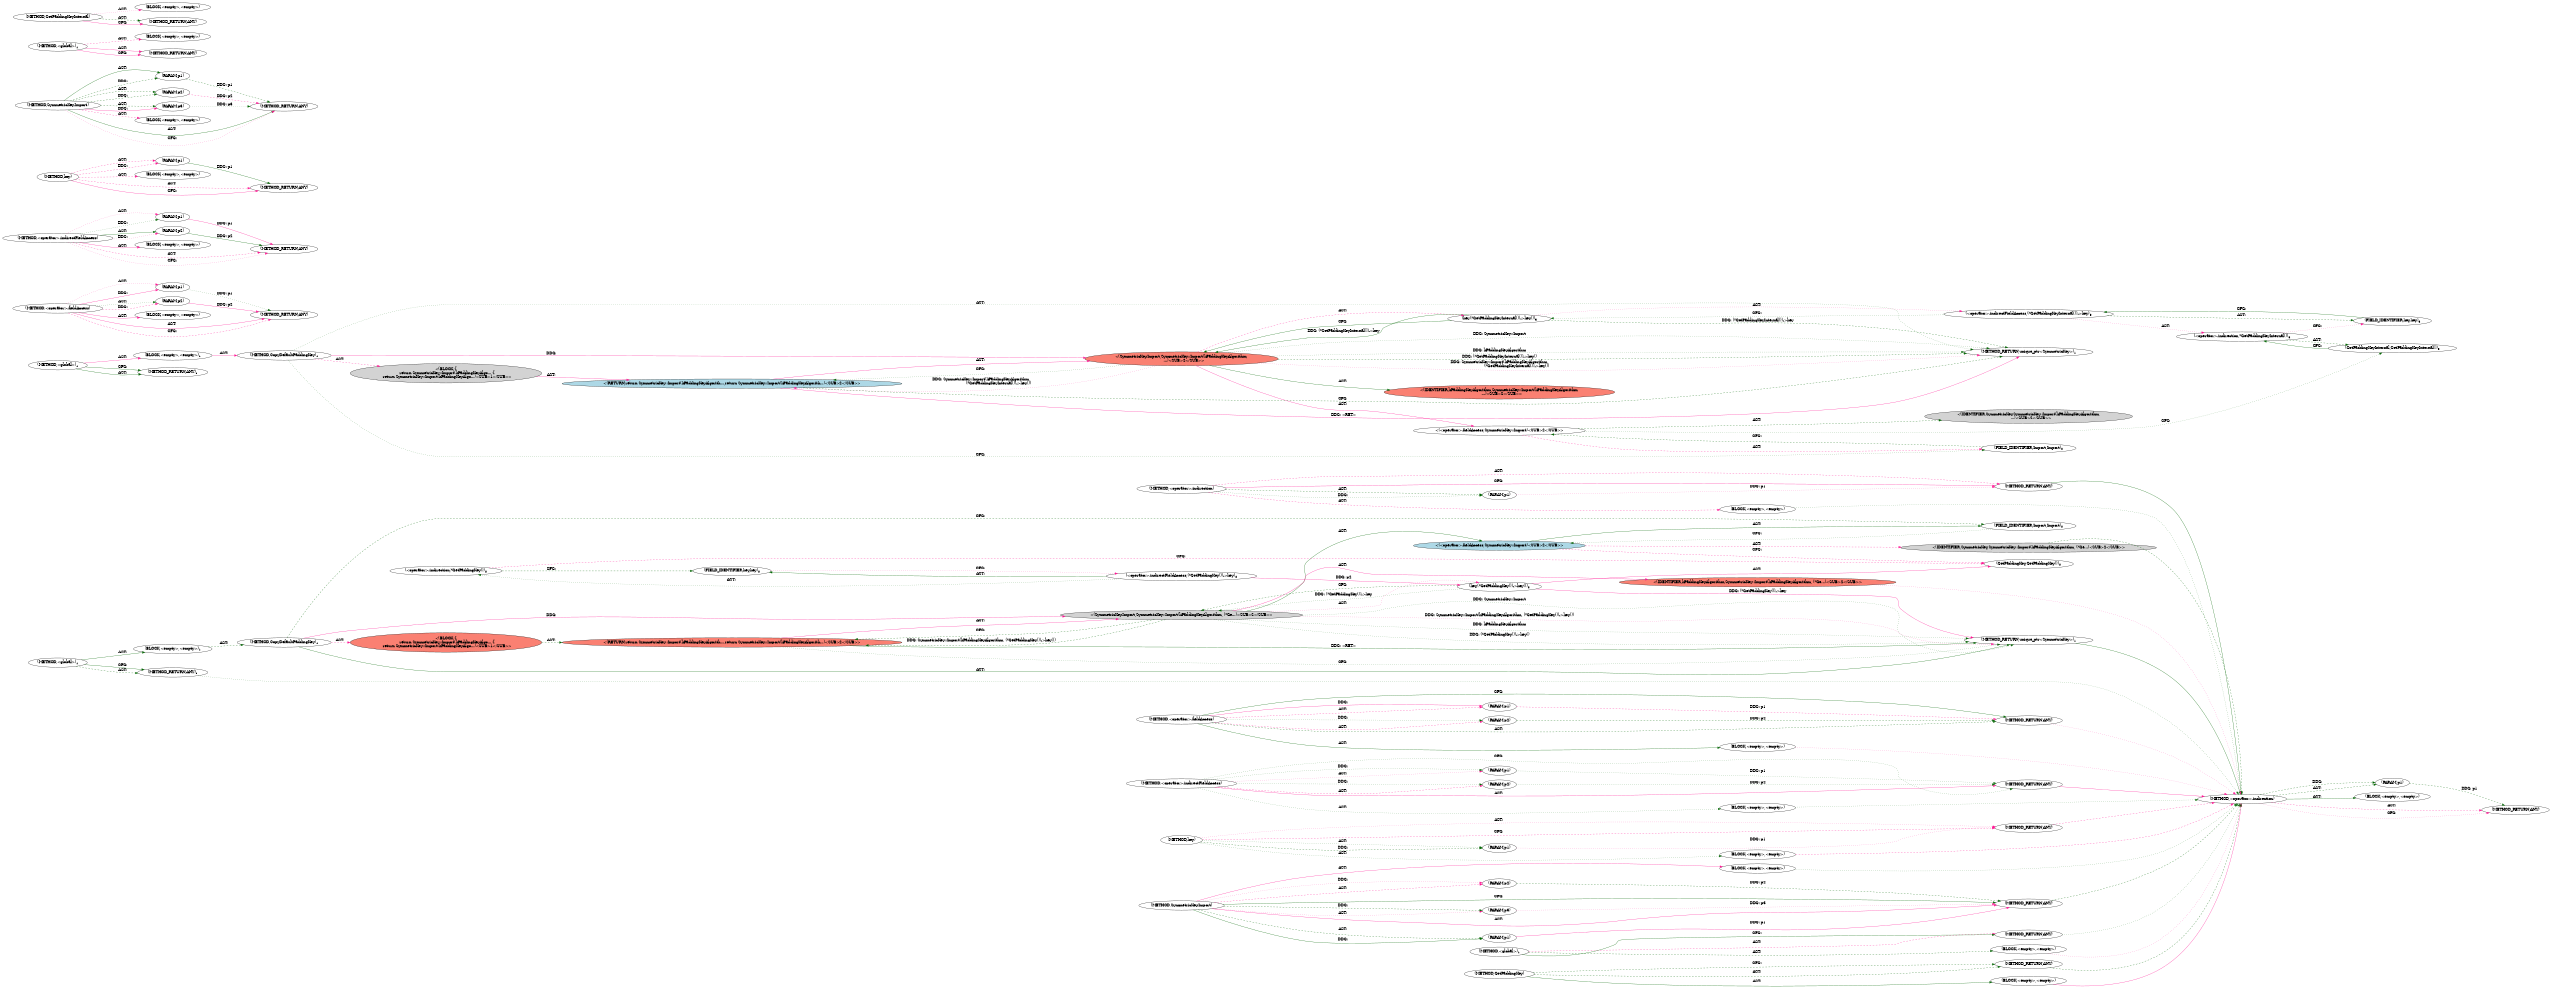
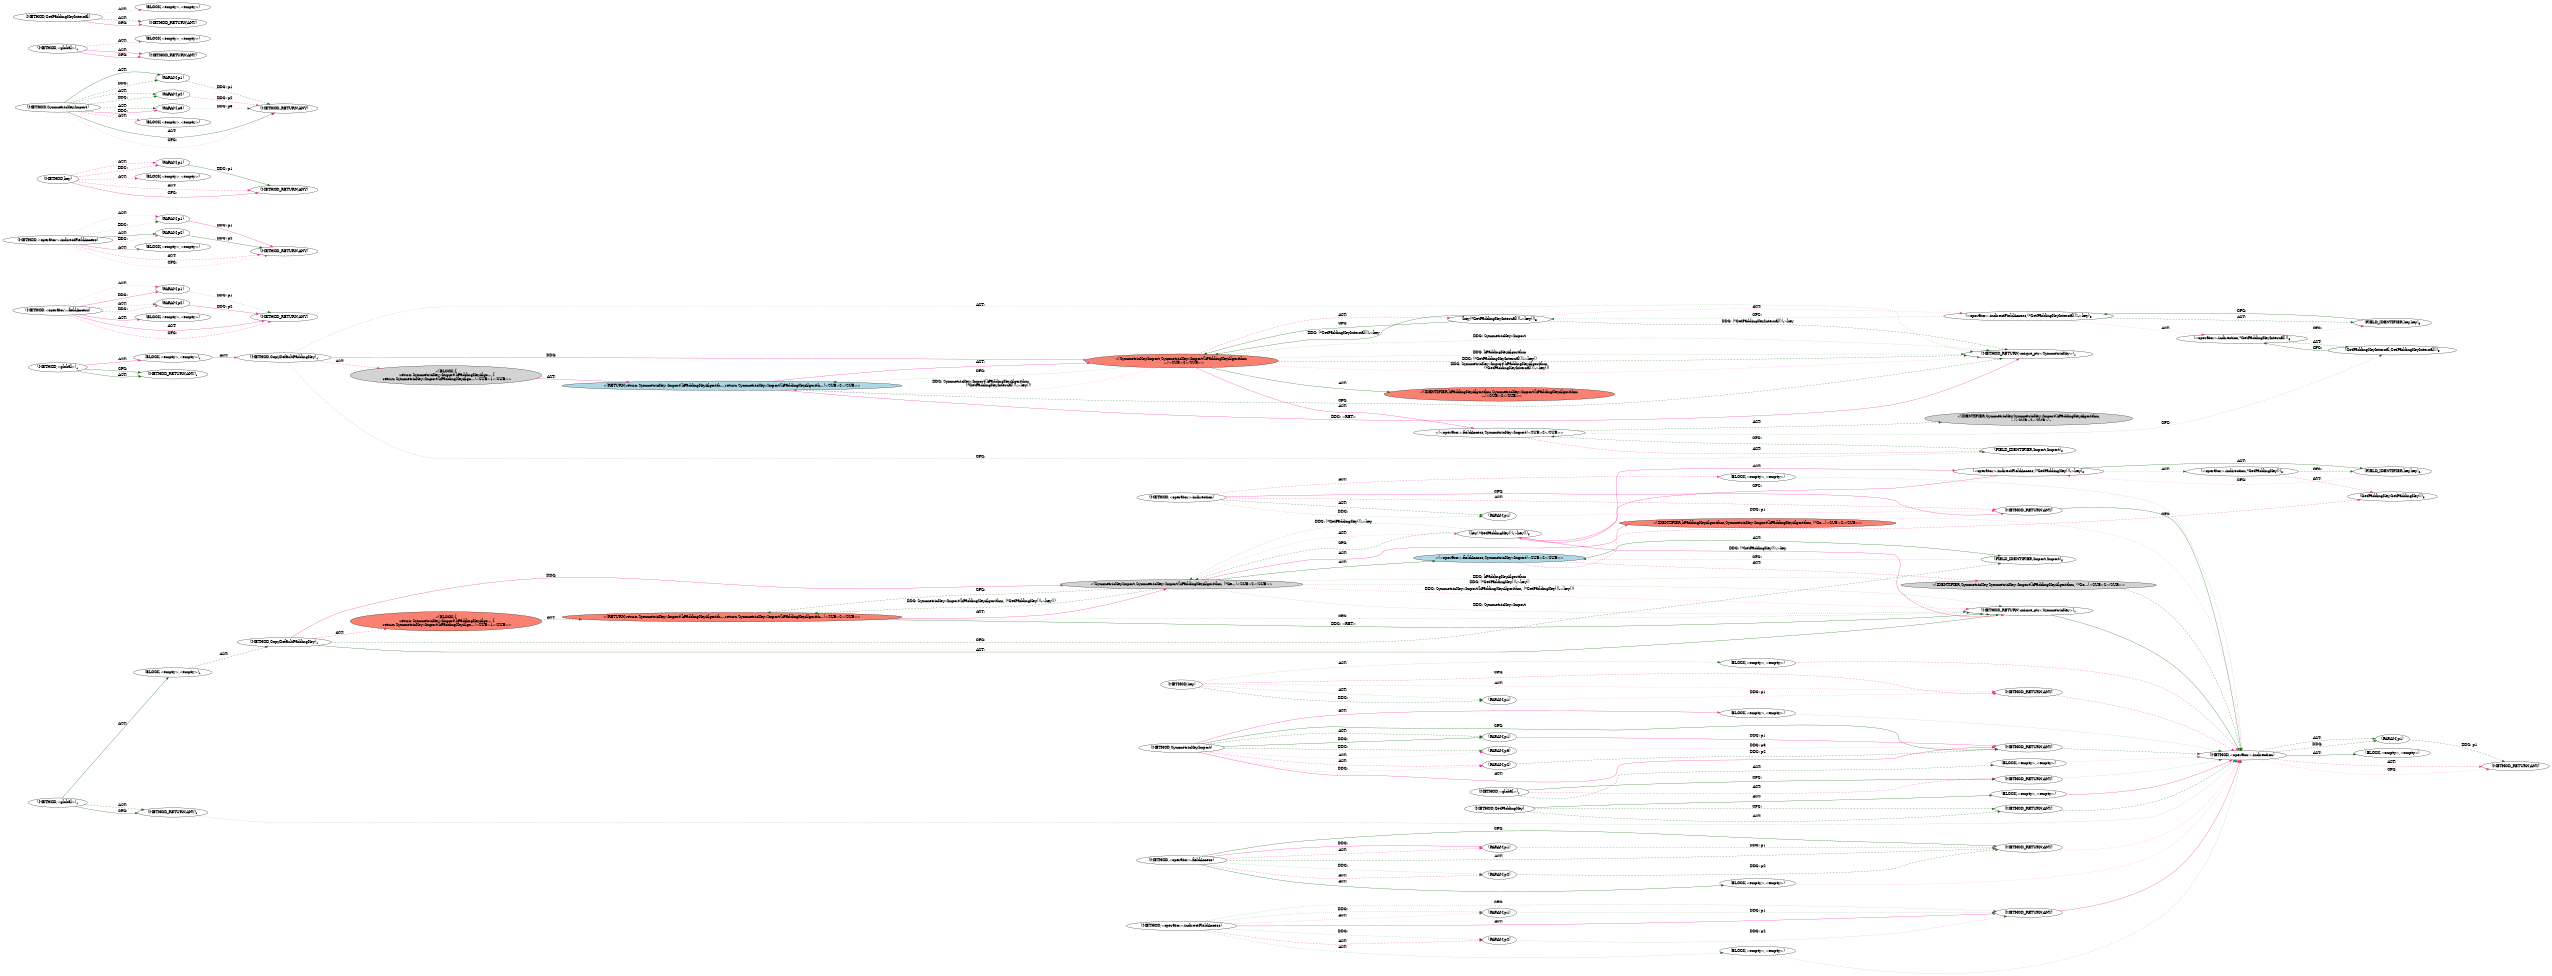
edge "(<operator>.indirection,*GetPaddingKey())" -> "(GetPaddingKey,GetPaddingKey())": label "CFG: " -> "AST: "
edge "(key,(*GetPaddingKey())->key())" -> "(GetPaddingKey,GetPaddingKey())": now "(key,(*GetPaddingKey())->key())" -> "(<operator>.indirectFieldAccess,(*GetPaddingKey())->key)"
edge "(<operator>.indirectFieldAccess,(*GetPaddingKey())->key)" -> "(key,(*GetPaddingKey())->key())": label "DDG: p2" -> "CFG: "
